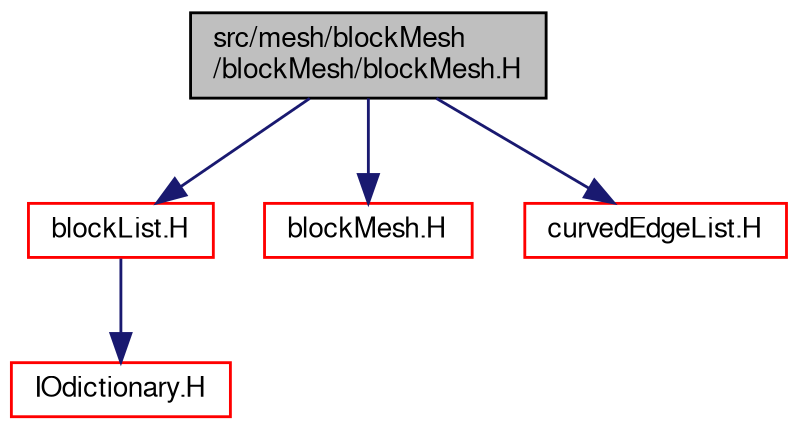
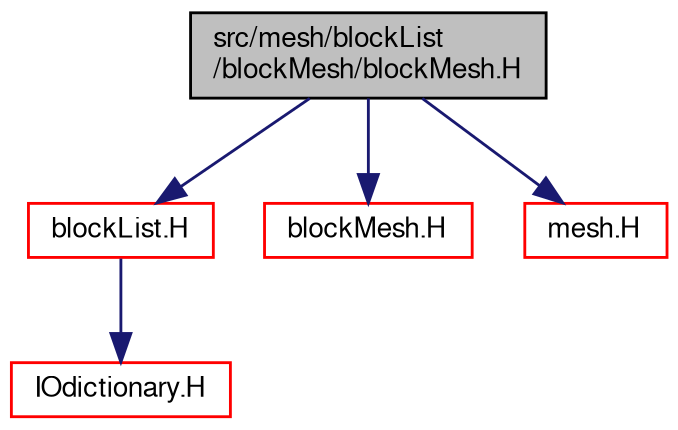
node "src/mesh/blockMesh /blockMesh/blockMesh.H": label "src/mesh/blockMesh /blockMesh/blockMesh.H" -> "src/mesh/blockList /blockMesh/blockMesh.H"
node "curvedEdgeList.H": label "curvedEdgeList.H" -> "mesh.H"
